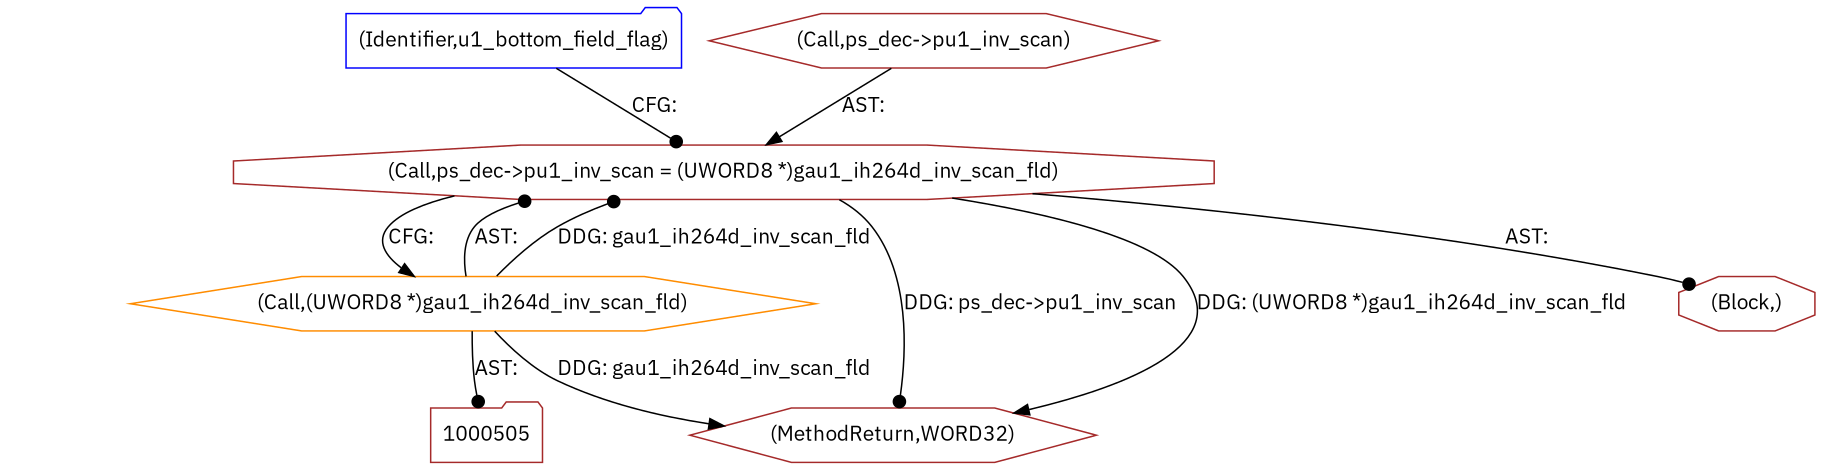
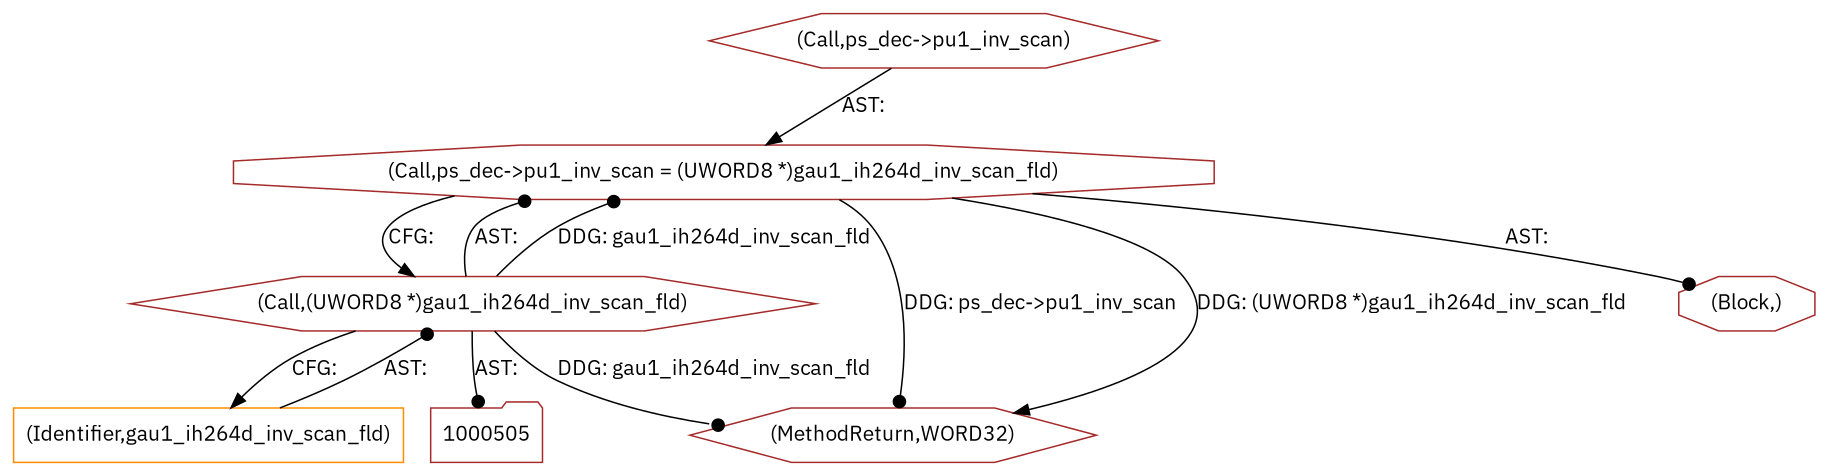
node "(Identifier,u1_bottom_field_flag)": removed
node "(Call,(UWORD8 *)gau1_ih264d_inv_scan_fld)": color darkorange -> brown
edge "(Call,(UWORD8 *)gau1_ih264d_inv_scan_fld)" -> "(MethodReturn,WORD32)": arrowhead normal -> dot
node "(Identifier,gau1_ih264d_inv_scan_fld)": added
